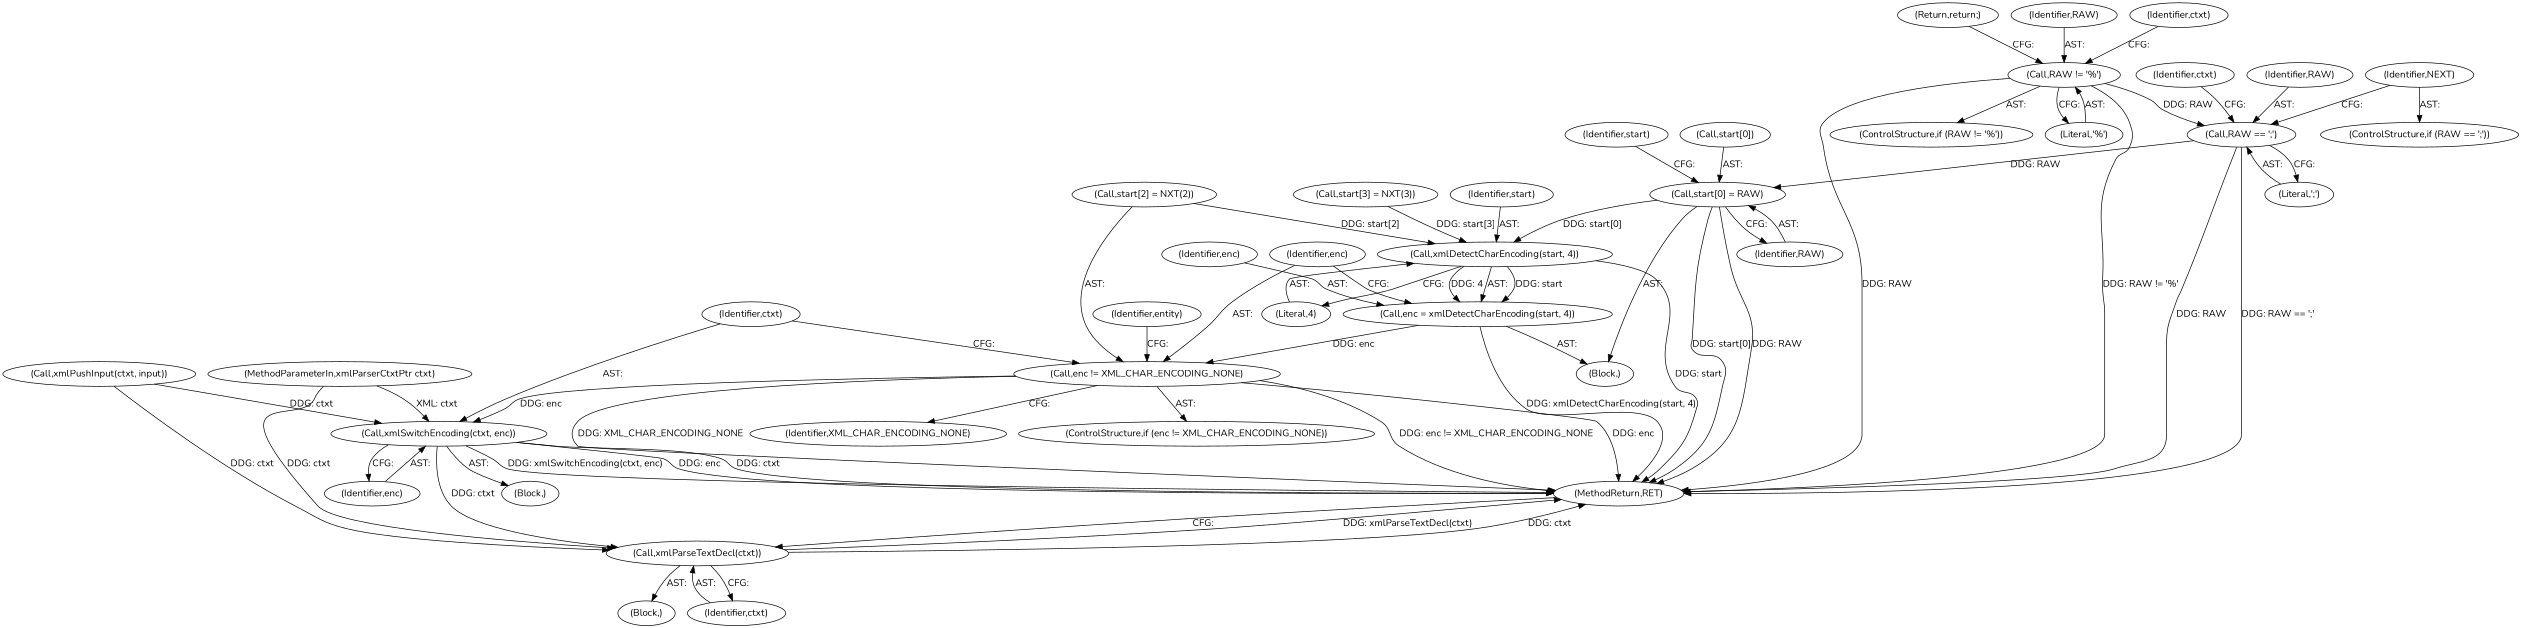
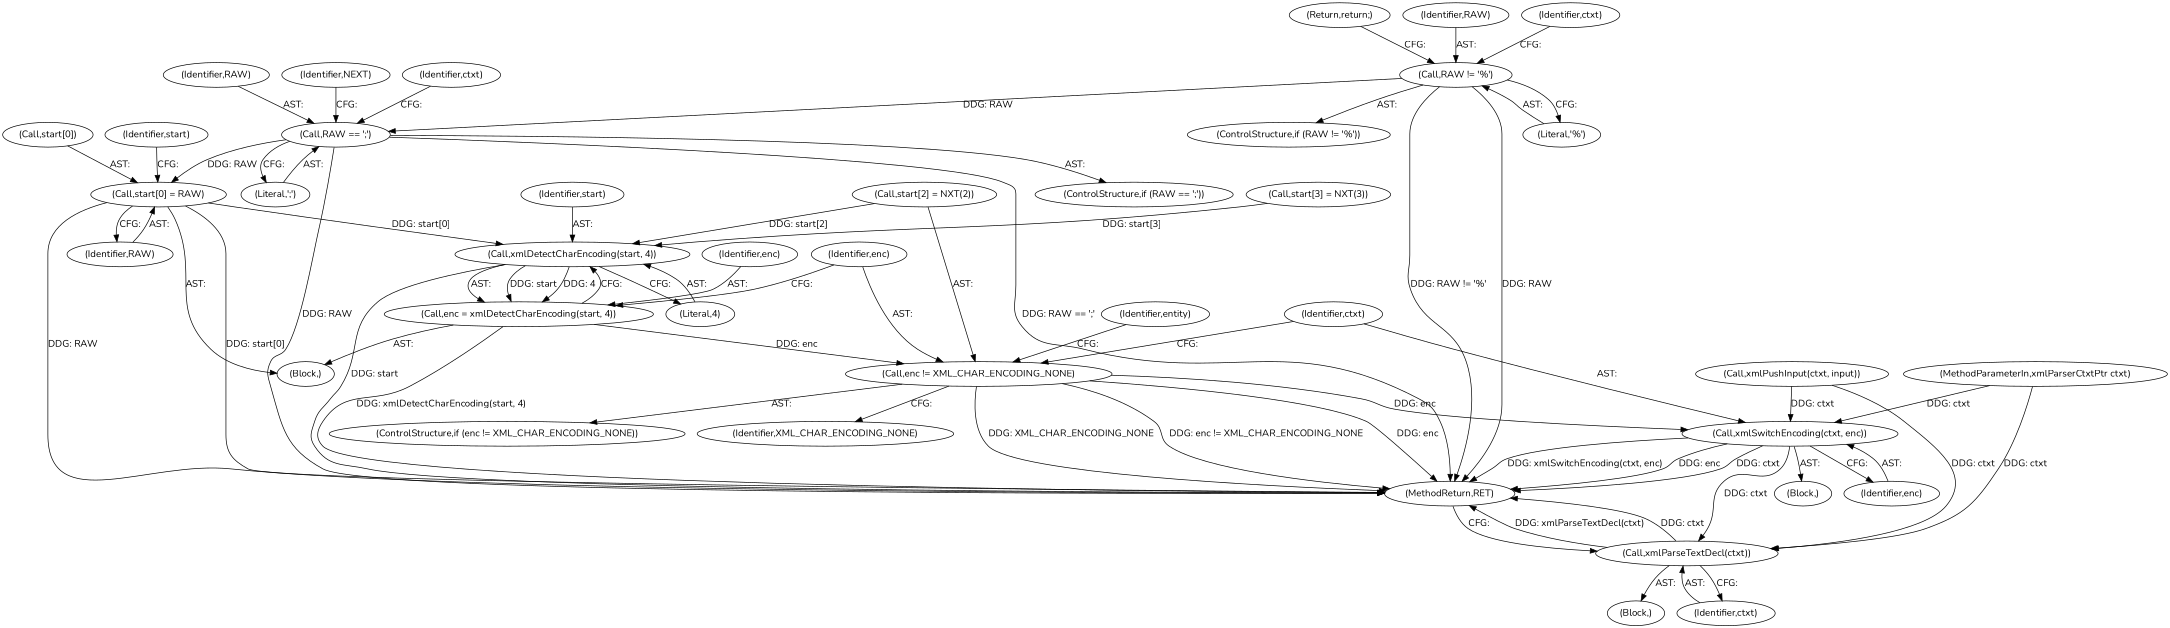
edge "(Identifier,NEXT)" -> "(ControlStructure,if (RAW == ';'))": now "(Call,RAW == ';')" -> "(ControlStructure,if (RAW == ';'))"
edge "(Call,enc = xmlDetectCharEncoding(start, 4))" -> "(Call,xmlDetectCharEncoding(start, 4))": added, label "CFG:"
edge "(MethodParameterIn,xmlParserCtxtPtr ctxt)" -> "(Call,xmlSwitchEncoding(ctxt, enc))": label "XML: ctxt" -> "DDG: ctxt"
